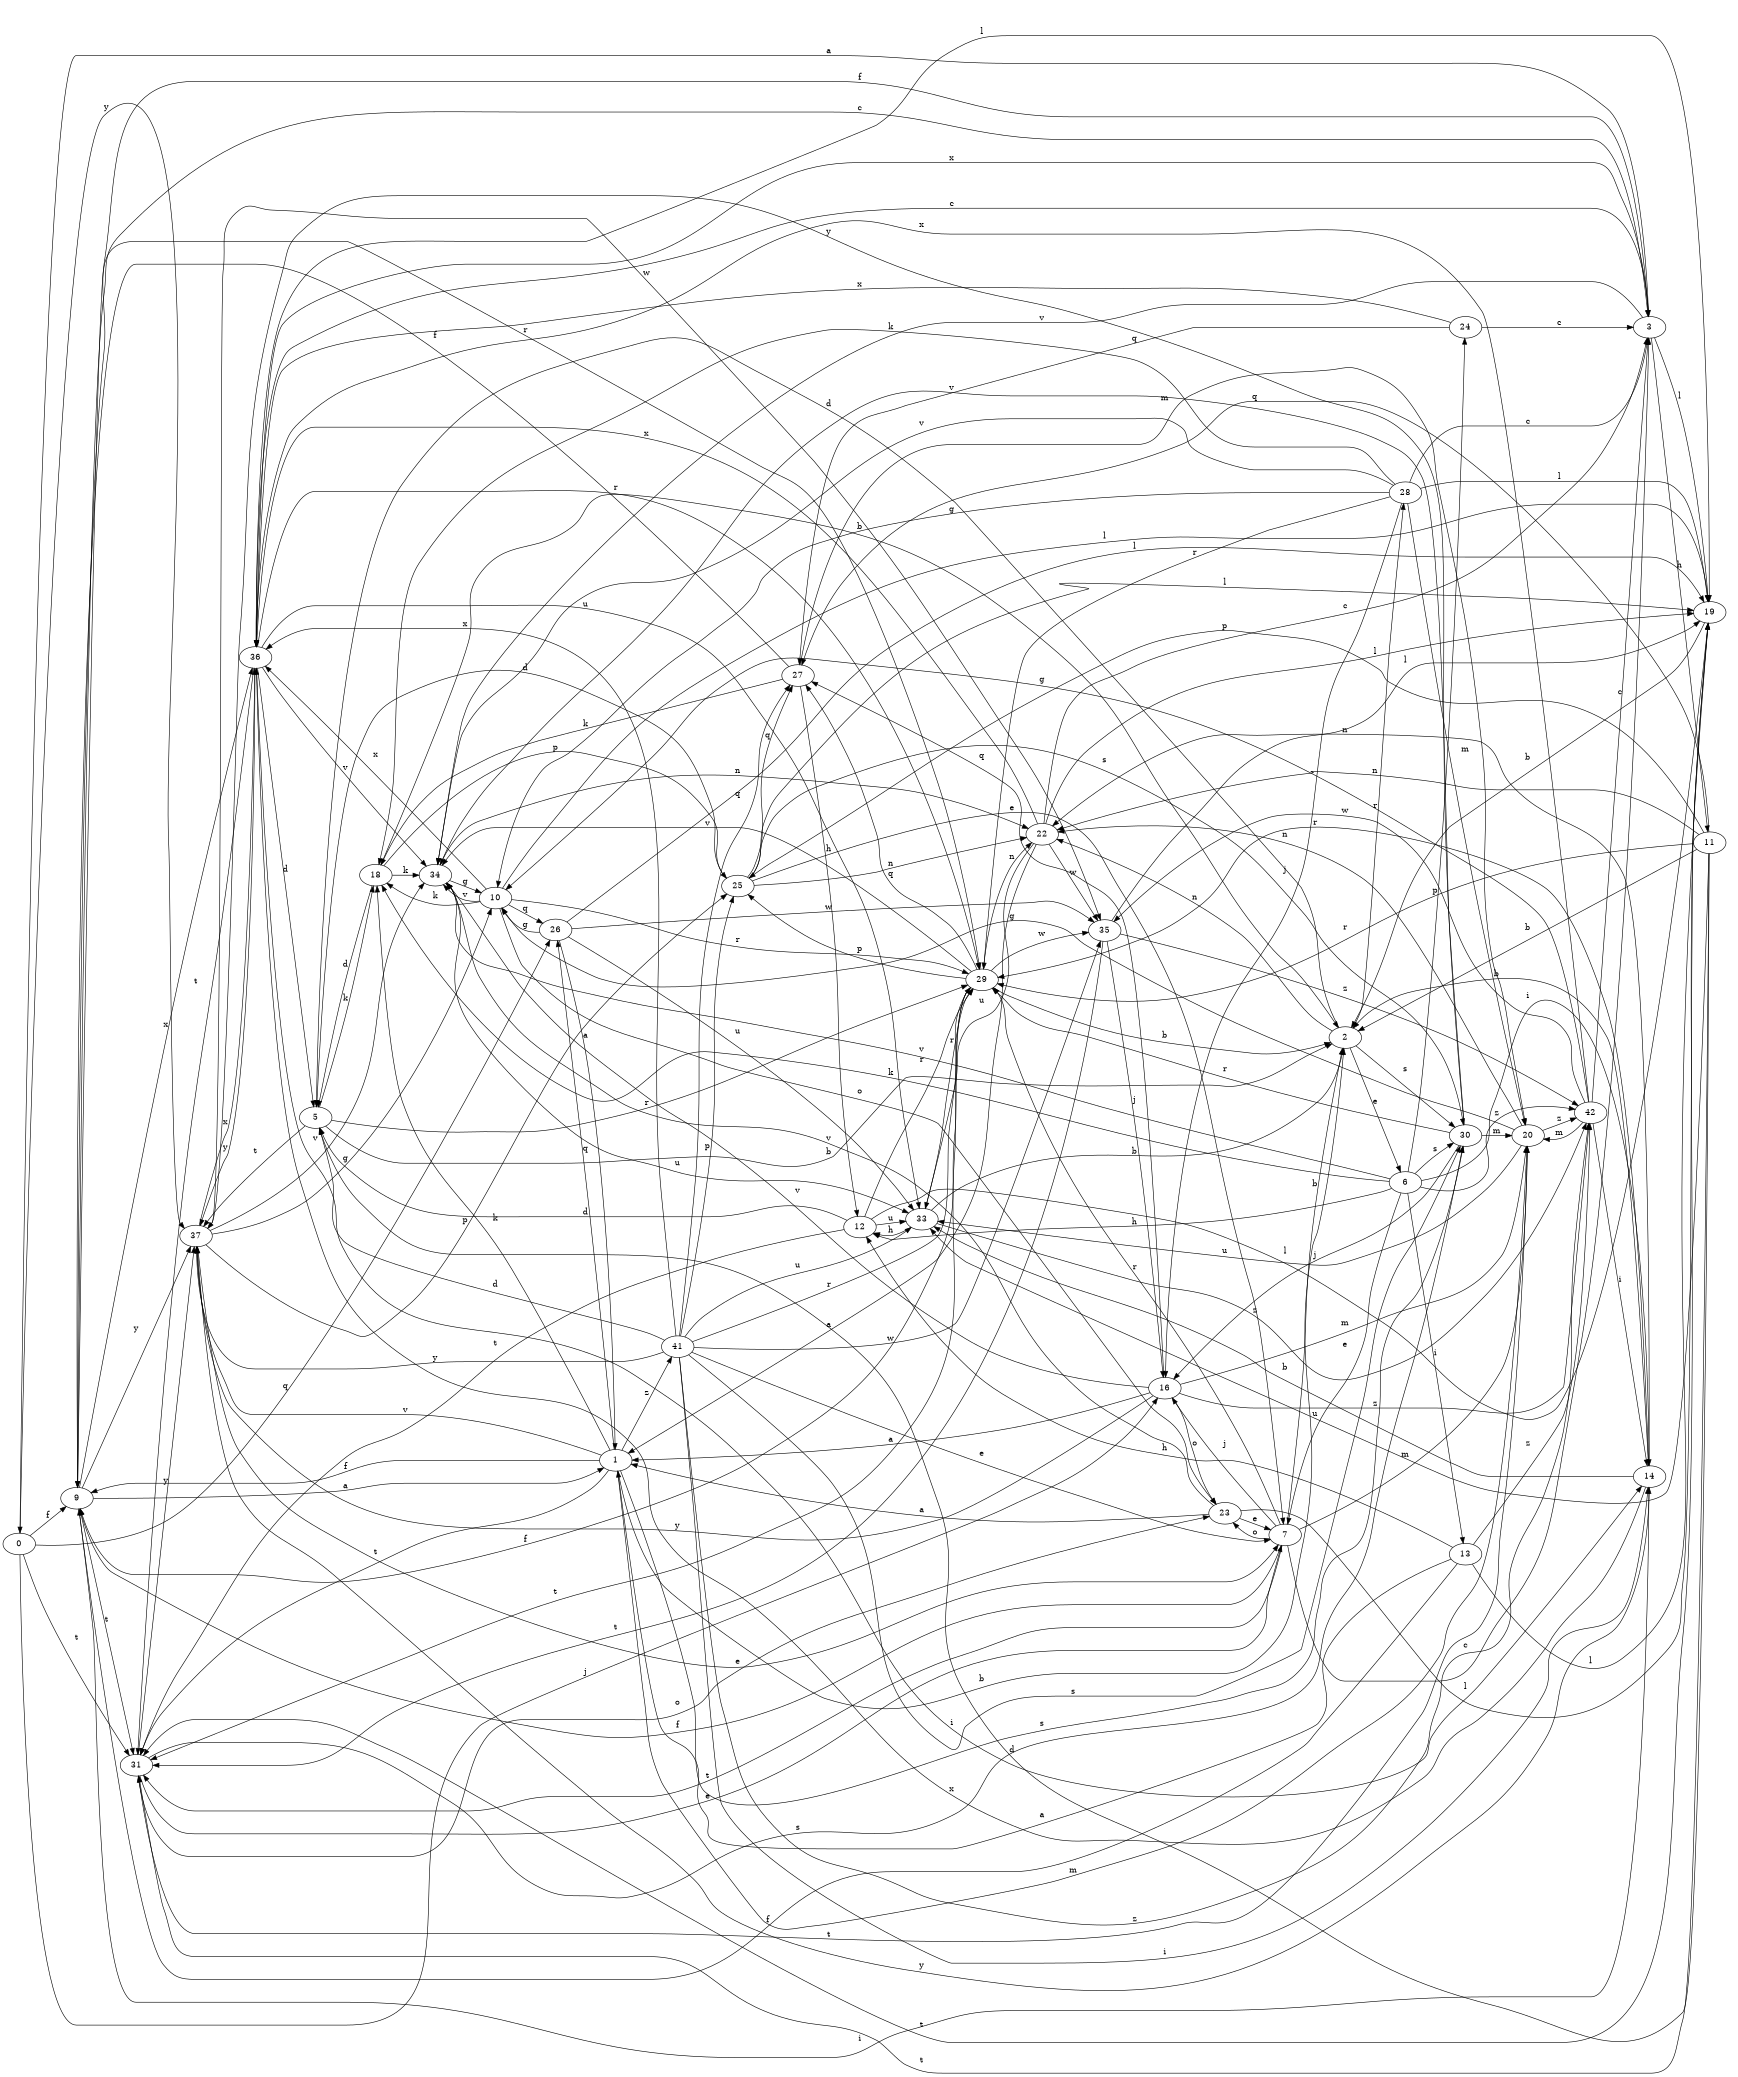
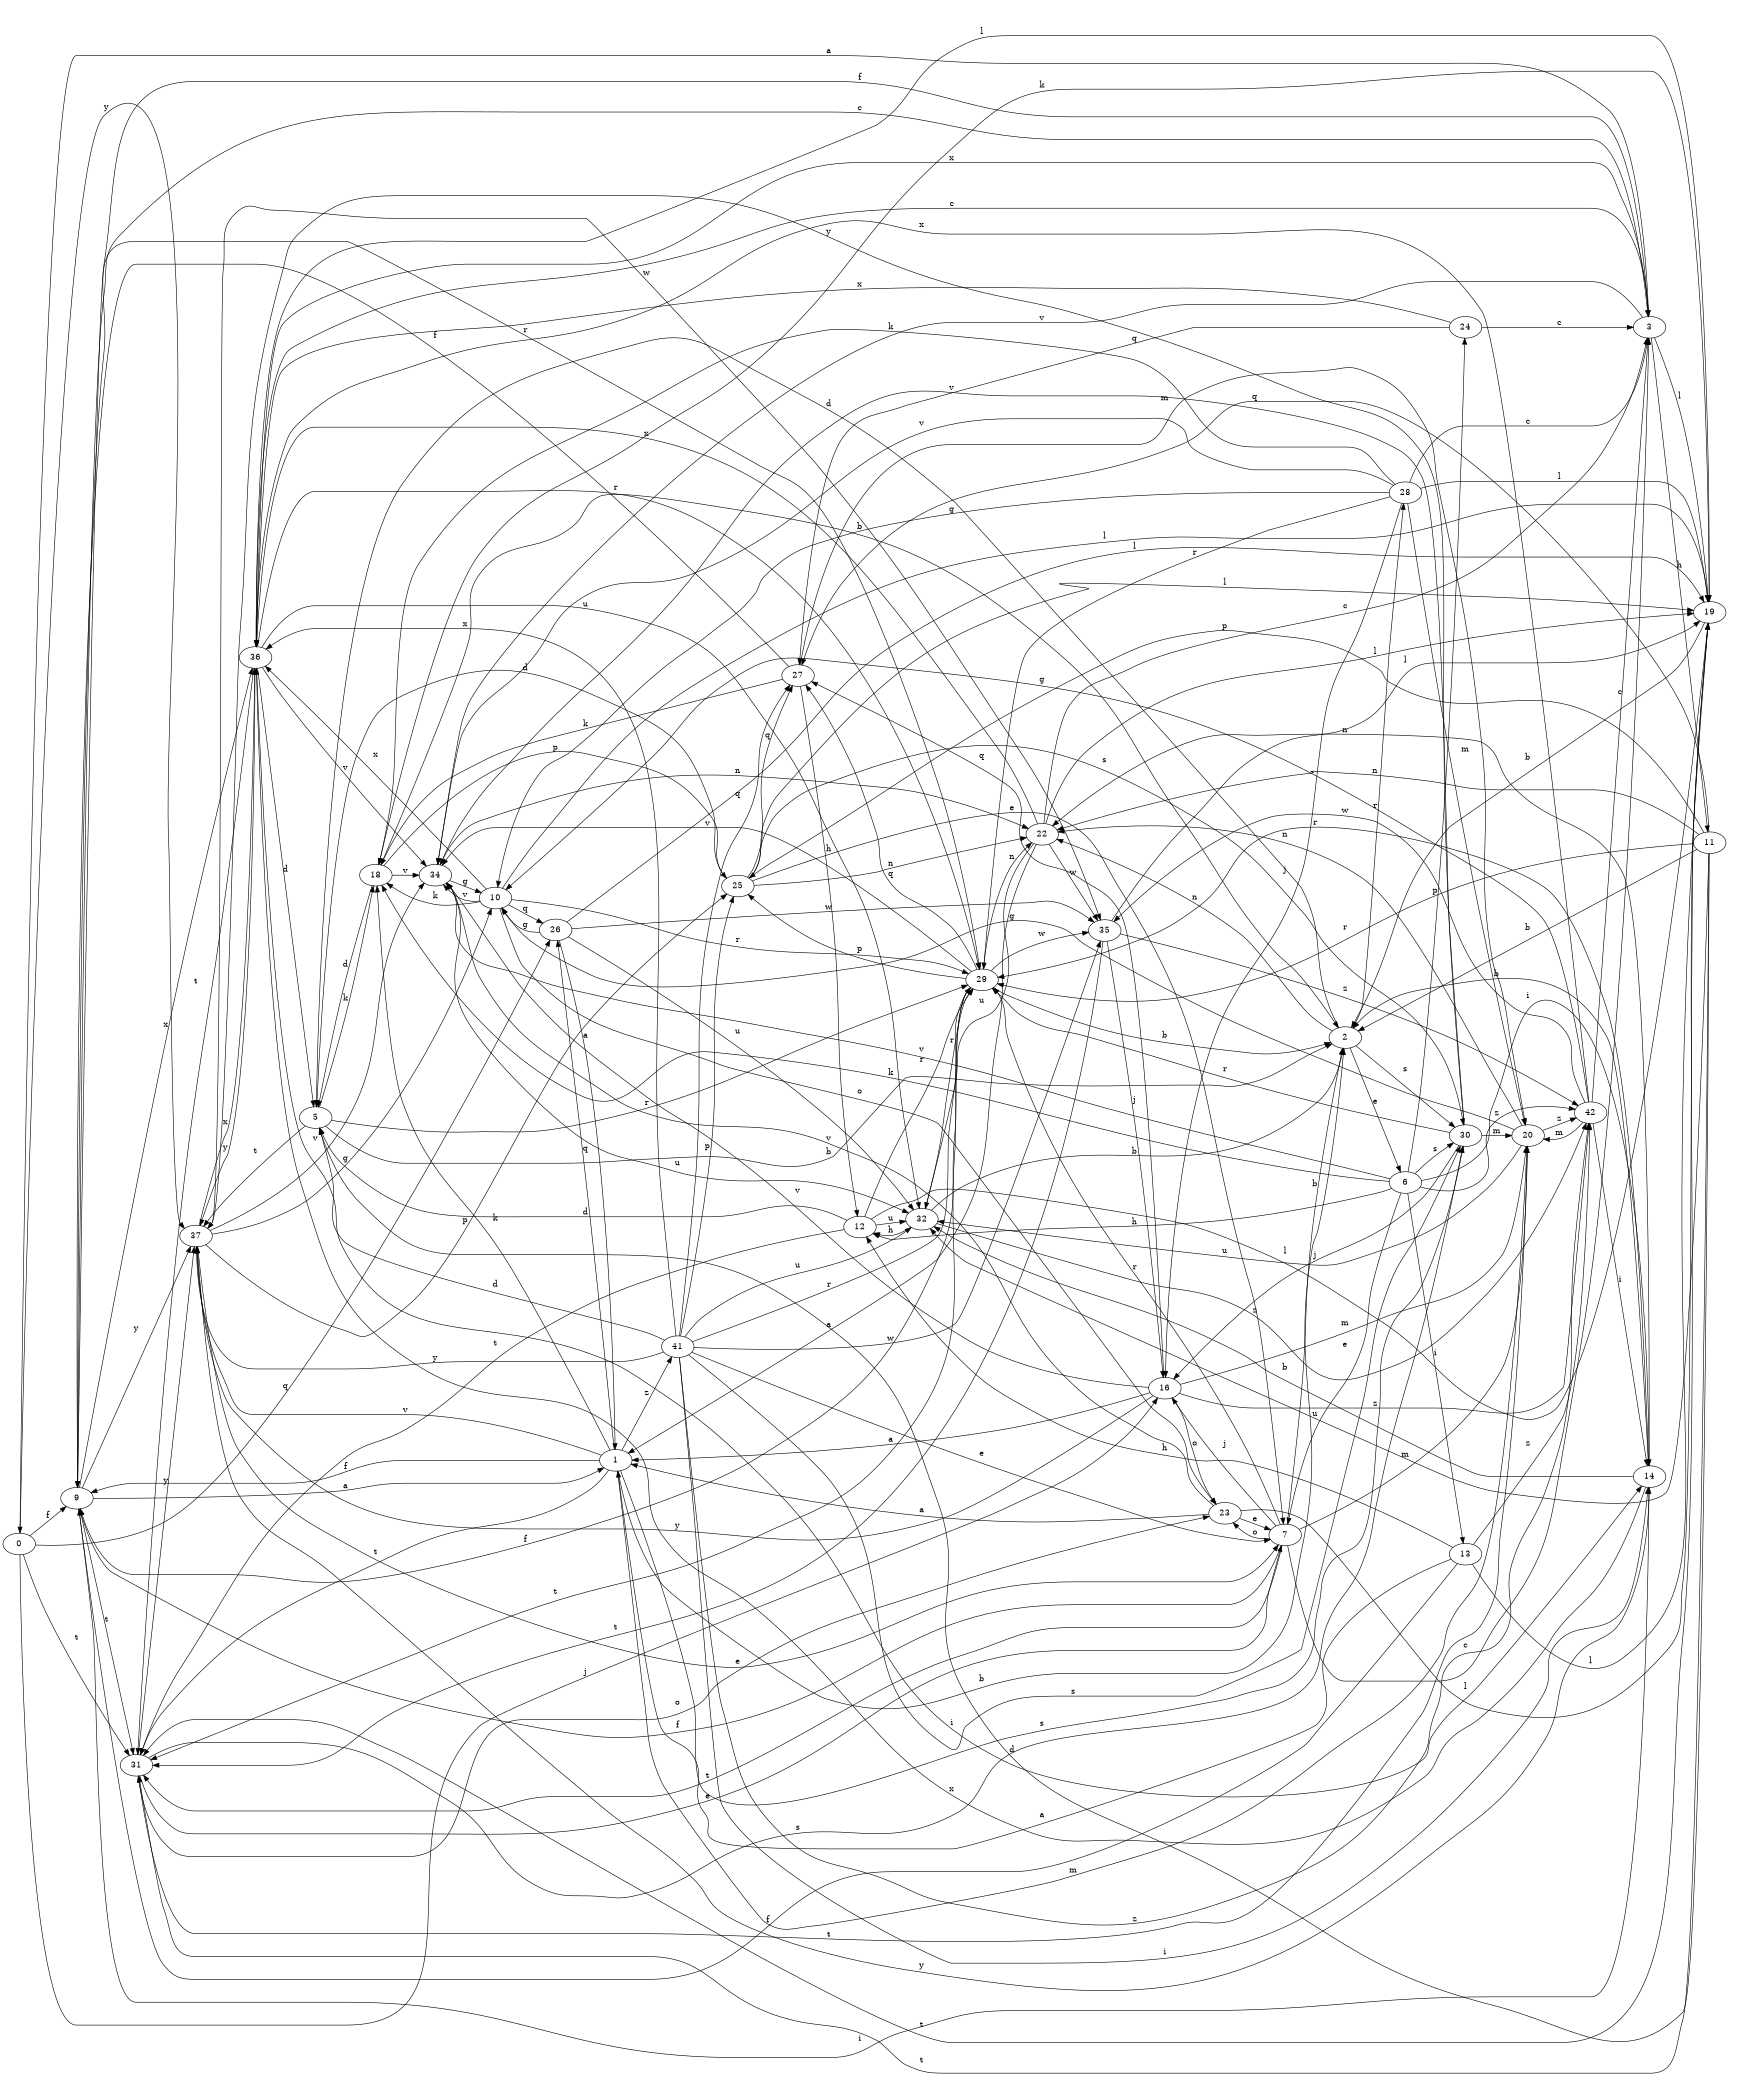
edge "19" -> "18": added, label "k"
edge "18" -> "34": label "k" -> "v"
node "33": label "33" -> "32"
